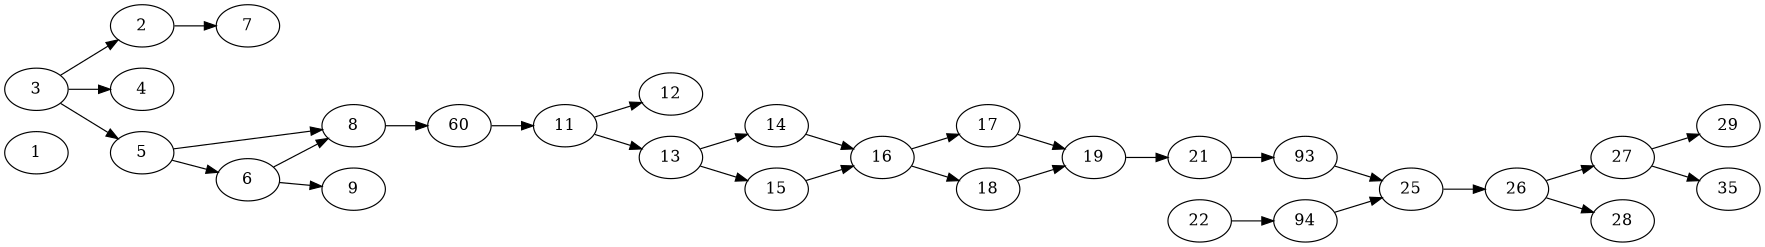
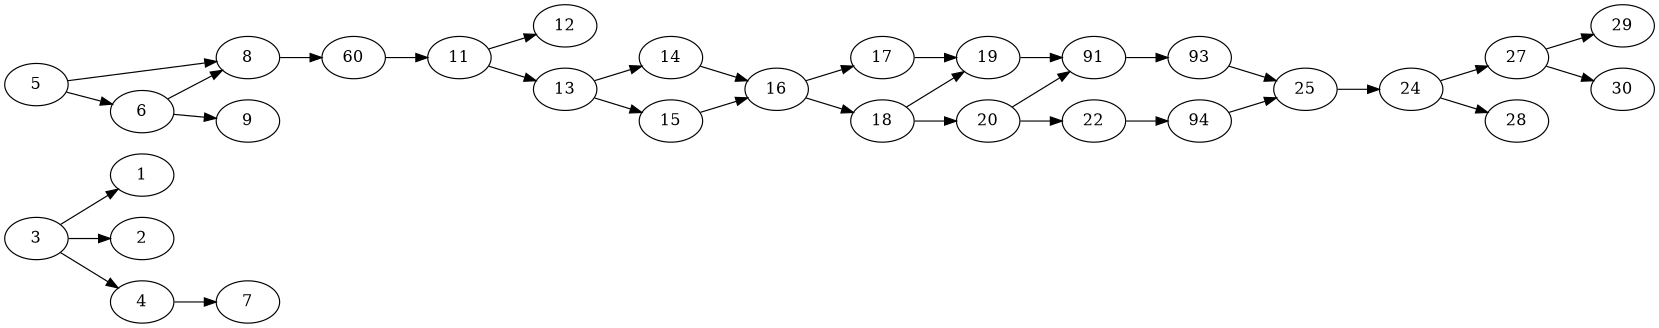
edge "2" -> "7": now "4" -> "7"
edge "3" -> "5": now "3" -> "1"
node "20": added
node "21": label "21" -> "91"
node "26": label "26" -> "24"
node "35": label "35" -> "30"
